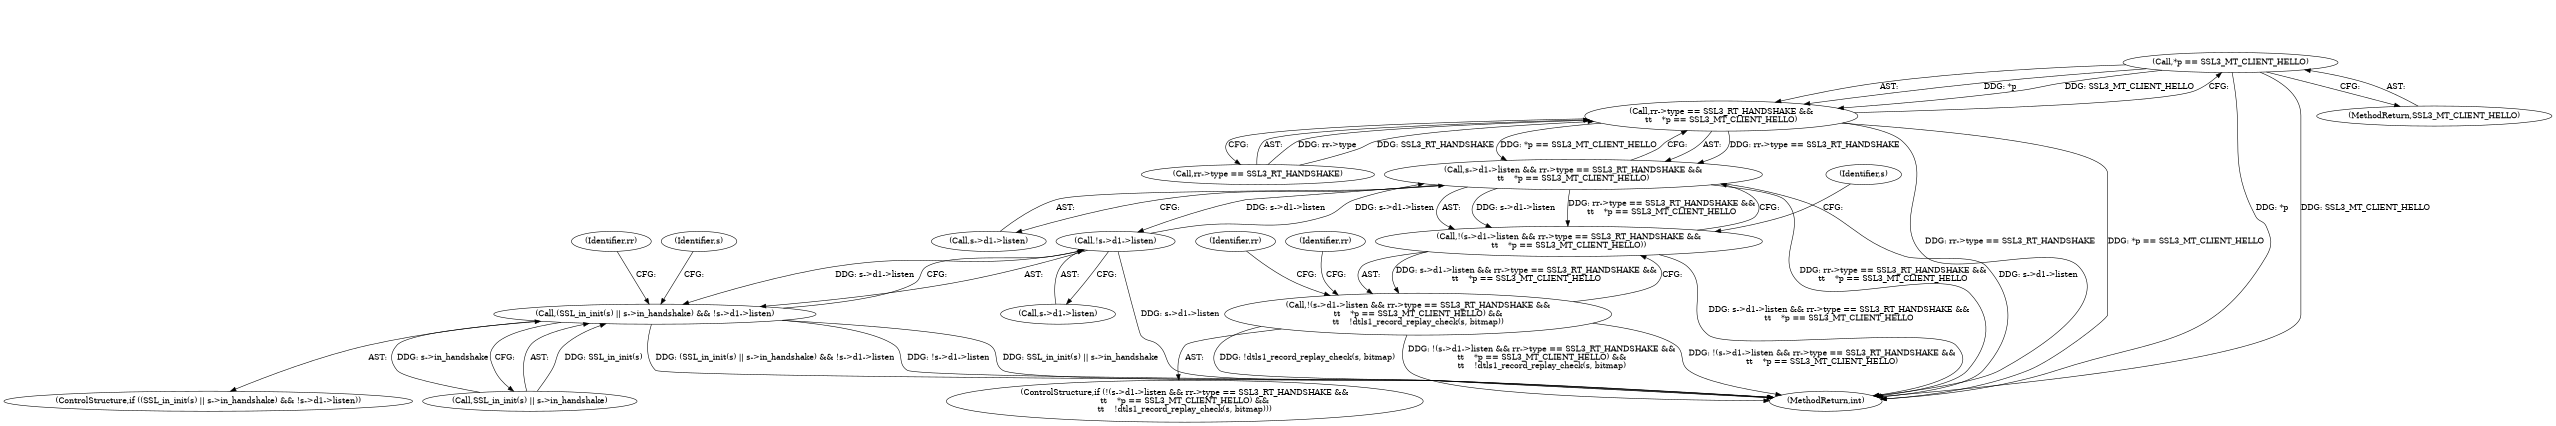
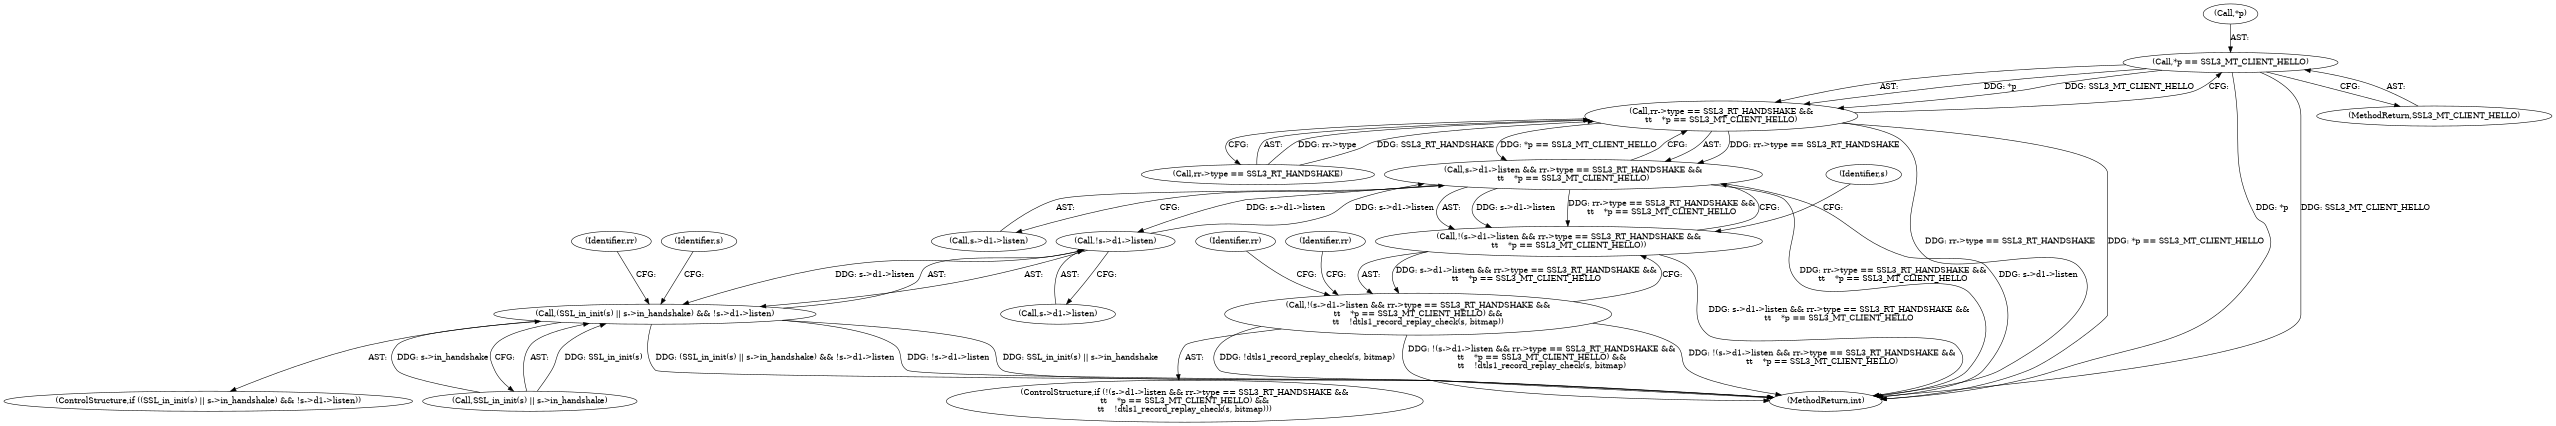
node "(Call,*p)": added
edge "(Call,(SSL_in_init(s) || s->in_handshake) && !s->d1->listen)" -> "(Call,!s->d1->listen)": label "CFG: " -> "AST: "
edge "(Call,!s->d1->listen)" -> "(MethodReturn,int)": removed, label "DDG: s->d1->listen"
